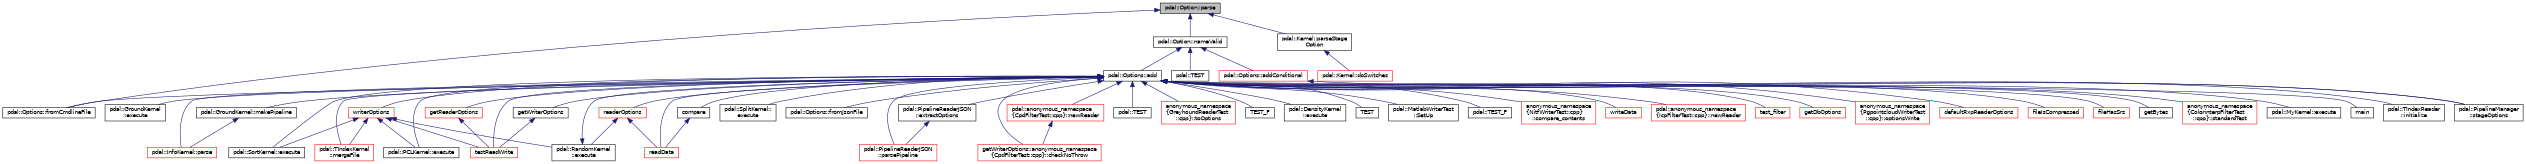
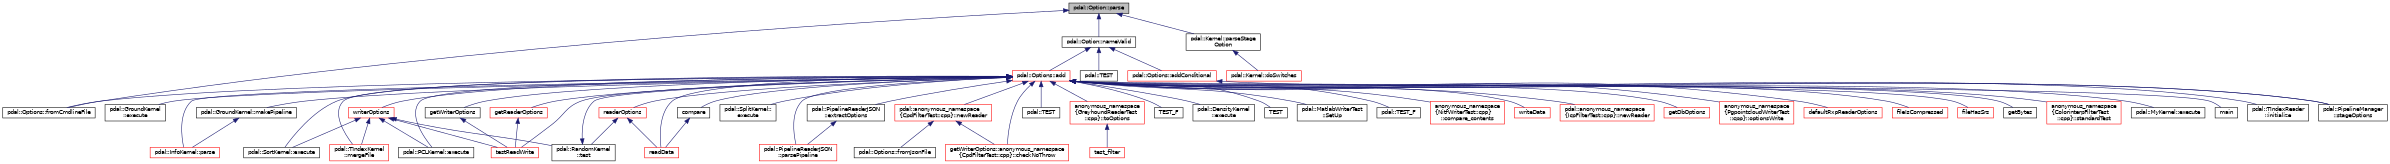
node "pdal::Options::add": color black -> red
edge "test_filter" -> "pdal::Options::add": now "test_filter" -> "anonymous_namespace {GreyhoundReaderTest ::cpp}::toOptions"
edge "pdal::Options::fromJsonFile" -> "pdal::Options::add": now "pdal::Options::fromJsonFile" -> "pdal::anonymous_namespace {CpdFilterTest::cpp}::newReader"
node "pdal::RandomKernel ::execute": label "pdal::RandomKernel ::execute" -> "pdal::RandomKernel ::test"
